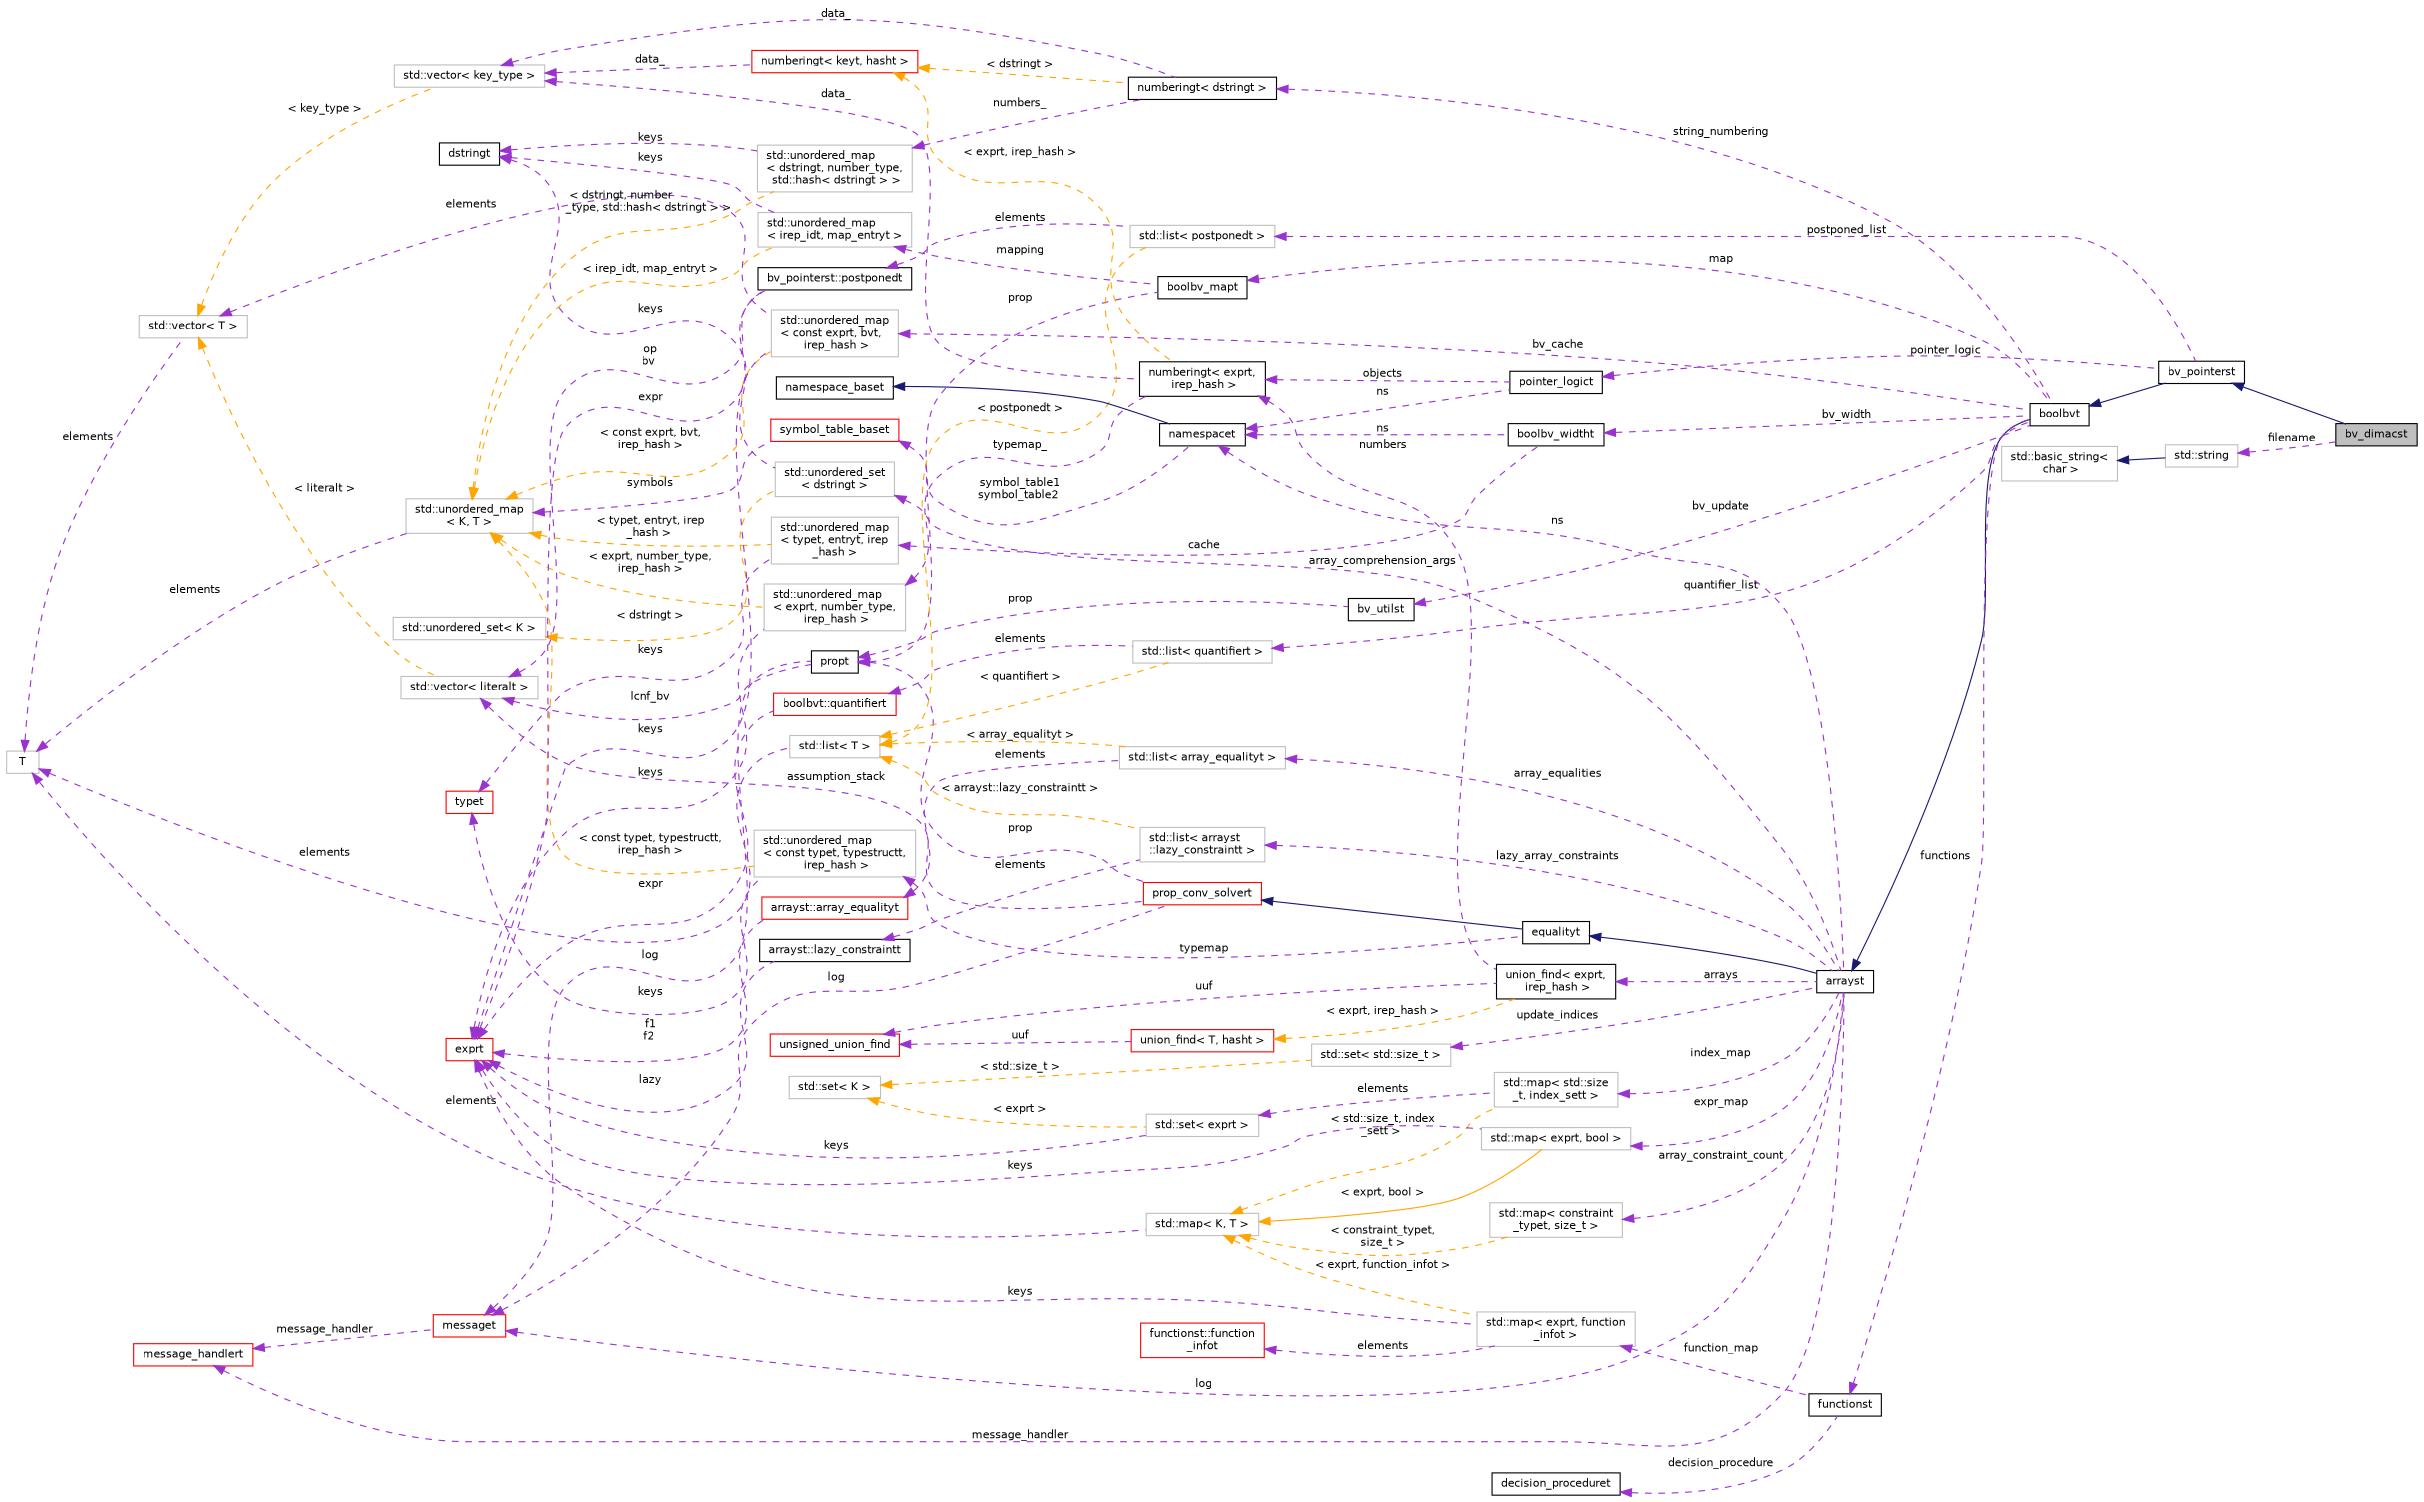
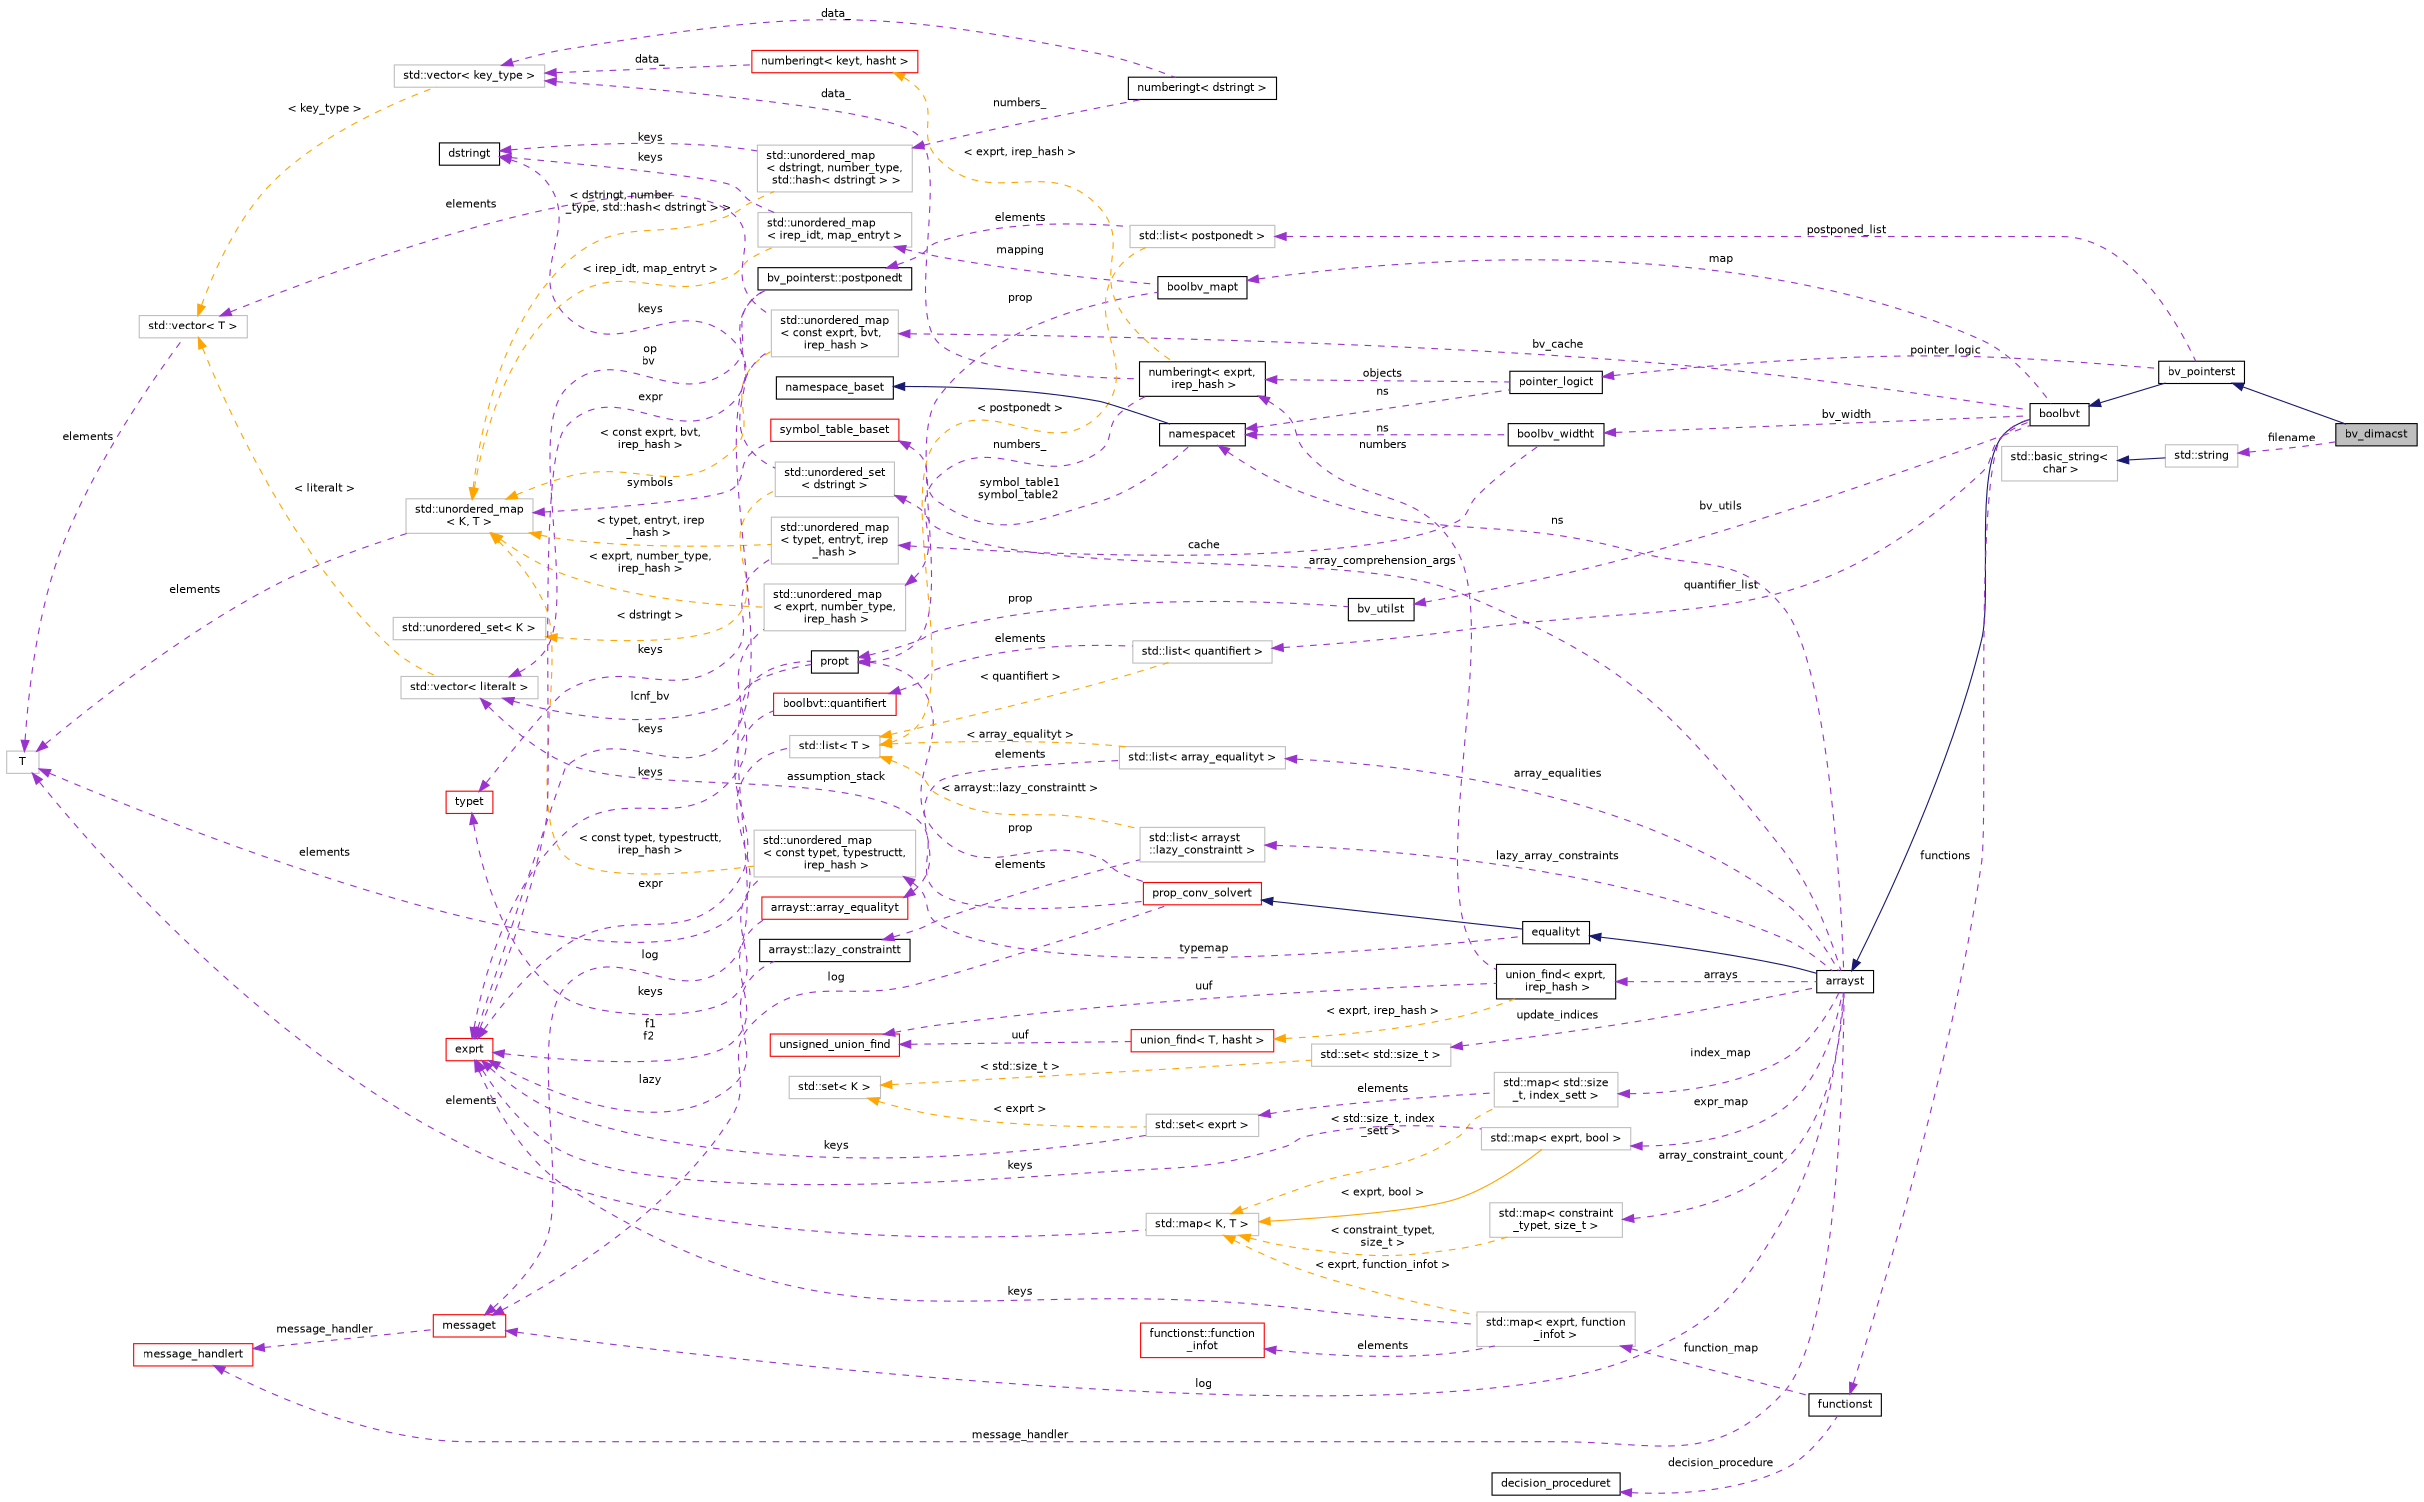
edge "numberingt< dstringt >" -> "numberingt< keyt, hasht >": removed, label "< dstringt >"
edge "boolbvt" -> "numberingt< dstringt >": removed, label "string_numbering"
edge "numberingt< exprt, irep_hash >" -> "std::unordered_map < exprt, number_type, irep_hash >": label " typemap_" -> " numbers_"
edge "boolbvt" -> "bv_utilst": label " bv_update" -> " bv_utils"
